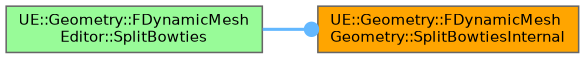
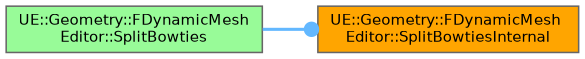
node "UE::Geometry::FDynamicMesh Geometry::SplitBowtiesInternal": label "UE::Geometry::FDynamicMesh Geometry::SplitBowtiesInternal" -> "UE::Geometry::FDynamicMesh Editor::SplitBowtiesInternal"
